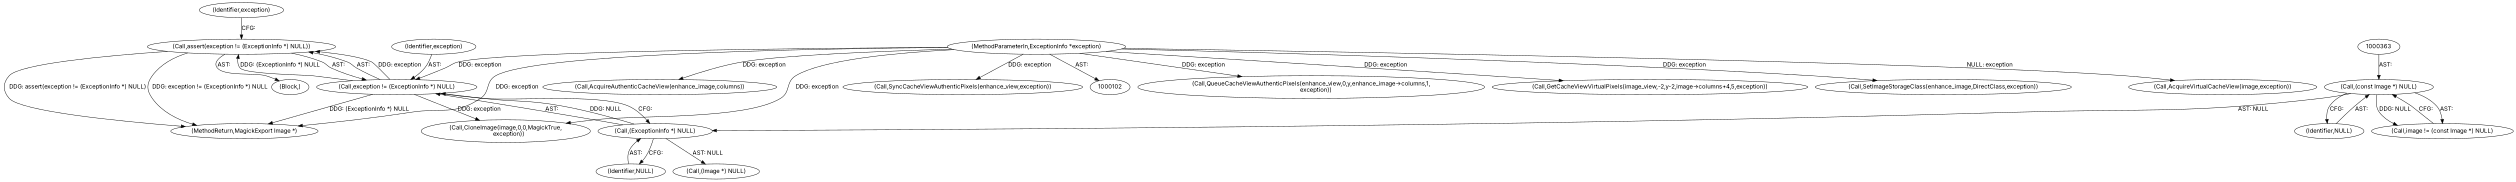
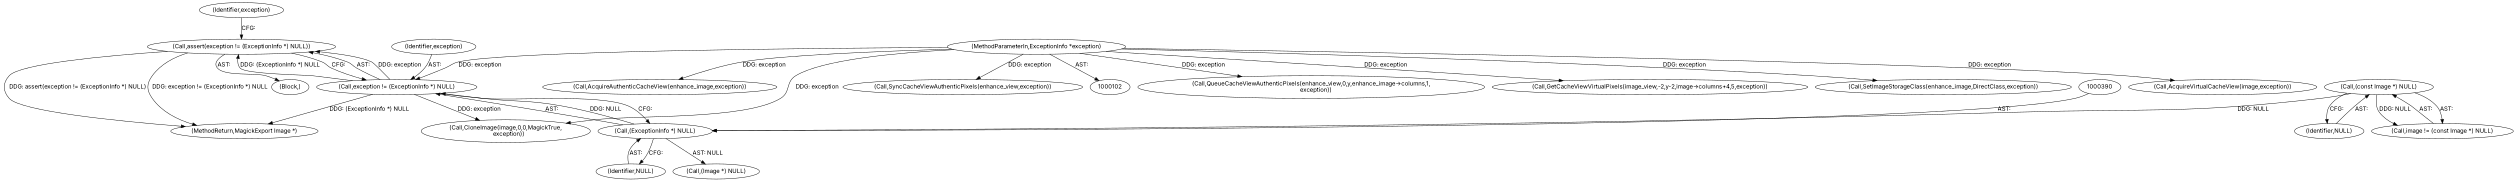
node "1000363": removed
edge "(MethodParameterIn,ExceptionInfo *exception)" -> "(MethodReturn,MagickExport Image *)": removed, label "DDG: exception"
edge "(Call,assert(exception != (ExceptionInfo *) NULL))" -> "(Call,exception != (ExceptionInfo *) NULL)": label "AST: " -> "CFG: "
edge "(MethodParameterIn,ExceptionInfo *exception)" -> "(Call,AcquireVirtualCacheView(image,exception))": label "NULL: exception" -> "DDG: exception"
node "(Call,AcquireAuthenticCacheView(enhance_image,columns))": label "(Call,AcquireAuthenticCacheView(enhance_image,columns))" -> "(Call,AcquireAuthenticCacheView(enhance_image,exception))"
node "1000390": added
edge "(Call,(const Image *) NULL)" -> "(Call,(ExceptionInfo *) NULL)": label "AST: NULL" -> "DDG: NULL"
edge "(Call,image != (const Image *) NULL)" -> "(Call,(const Image *) NULL)": label "CFG: " -> "AST: "
